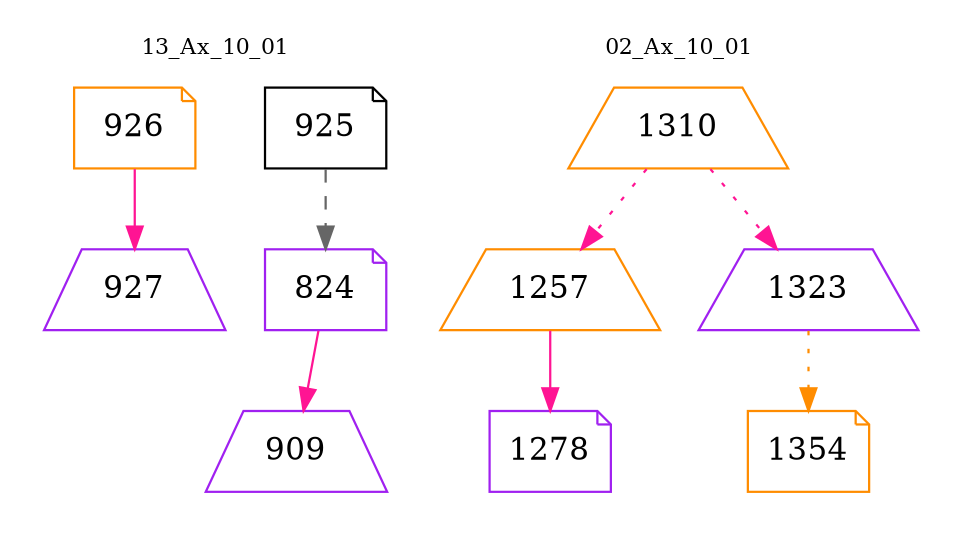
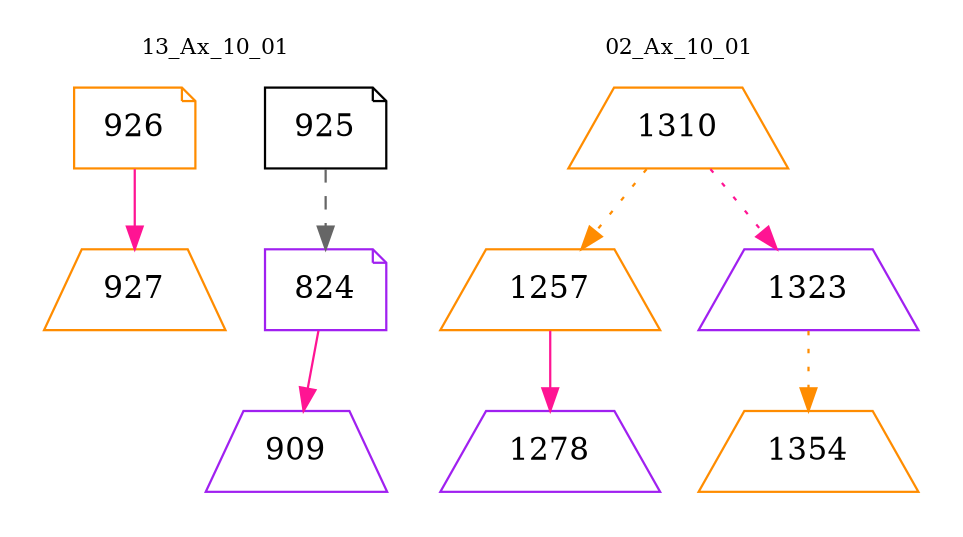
edge "1310" -> "1257": color deeppink -> darkorange
node "927": color purple -> darkorange
node "1278": shape note -> trapezium
node "1354": shape note -> trapezium
